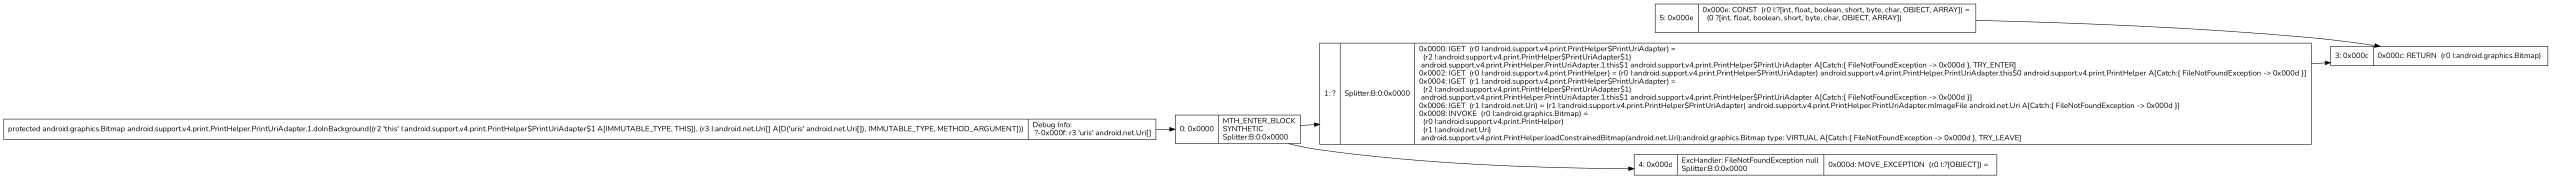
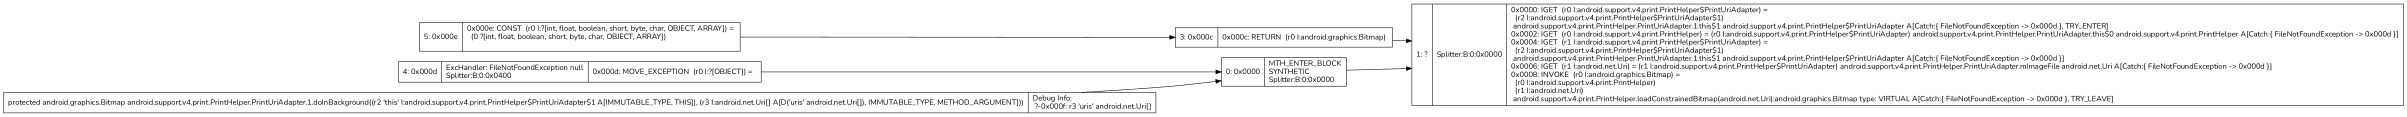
edge "1: ?" -> "3: 0x000c": reversed
edge "0: 0x0000" -> "4: 0x000d": reversed
node "4: 0x000d": text "Splitter:B:0:0x0000" -> "Splitter:B:0:0x0400"
